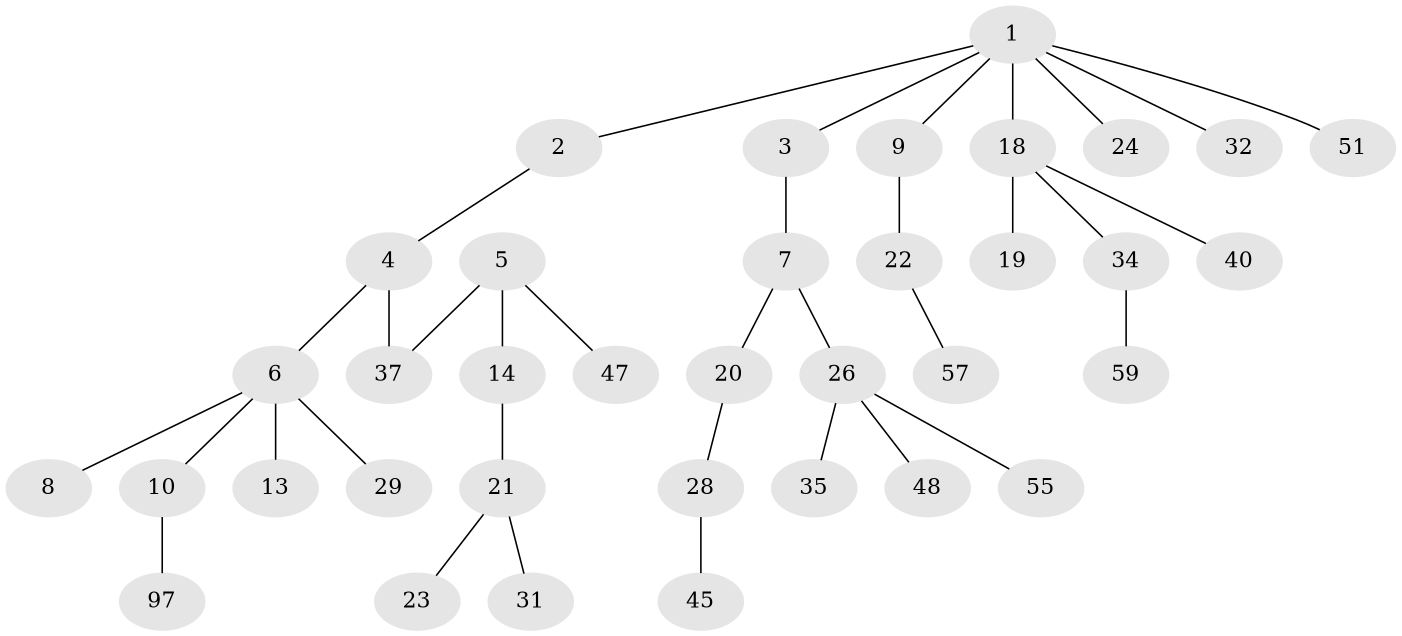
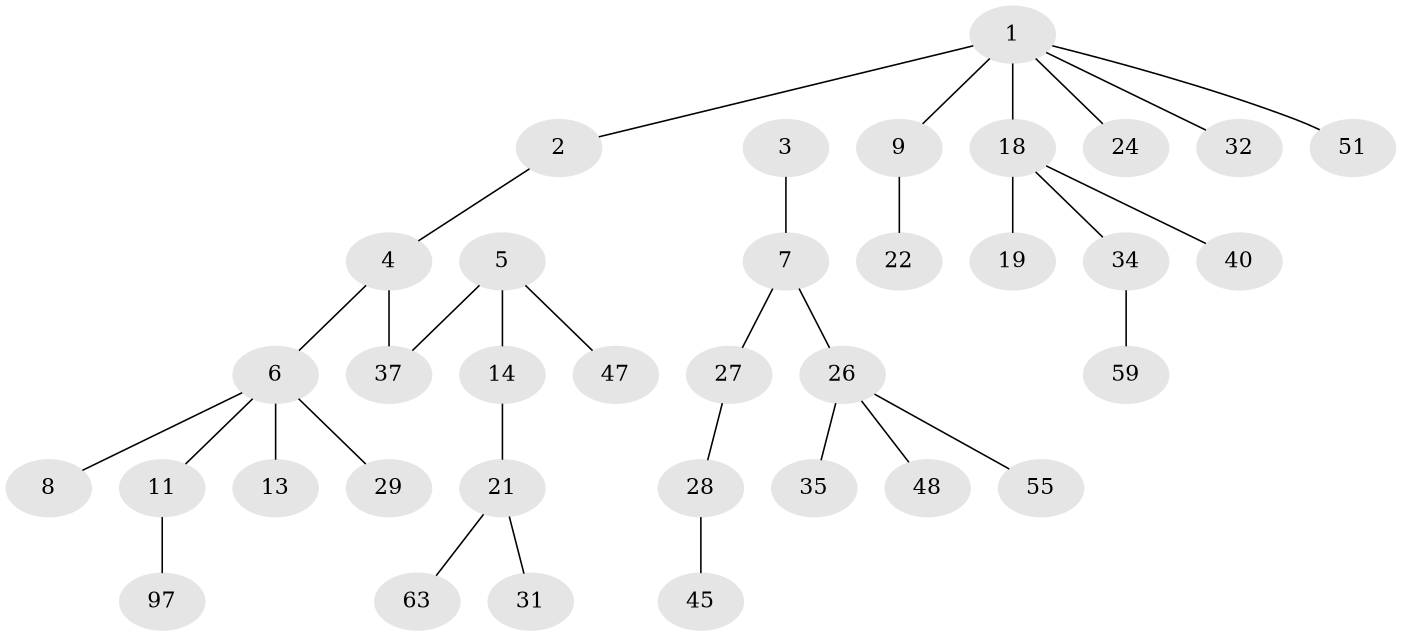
edge "1" -- "3": removed
node "20": label "20" -> "27"
node "57": removed
node "10": label "10" -> "11"
node "23": label "23" -> "63"
